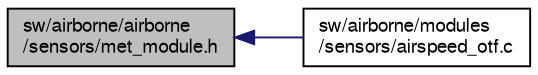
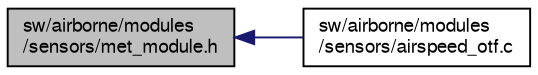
node "sw/airborne/airborne /sensors/met_module.h": label "sw/airborne/airborne /sensors/met_module.h" -> "sw/airborne/modules /sensors/met_module.h"
